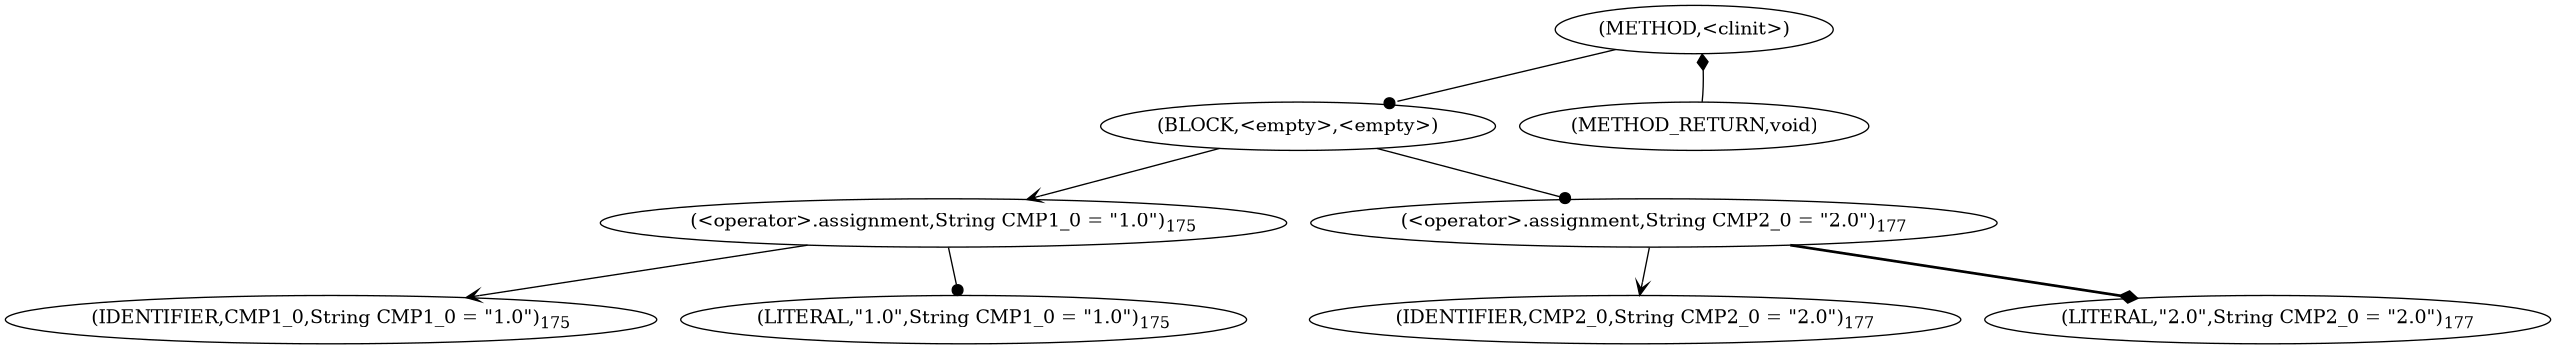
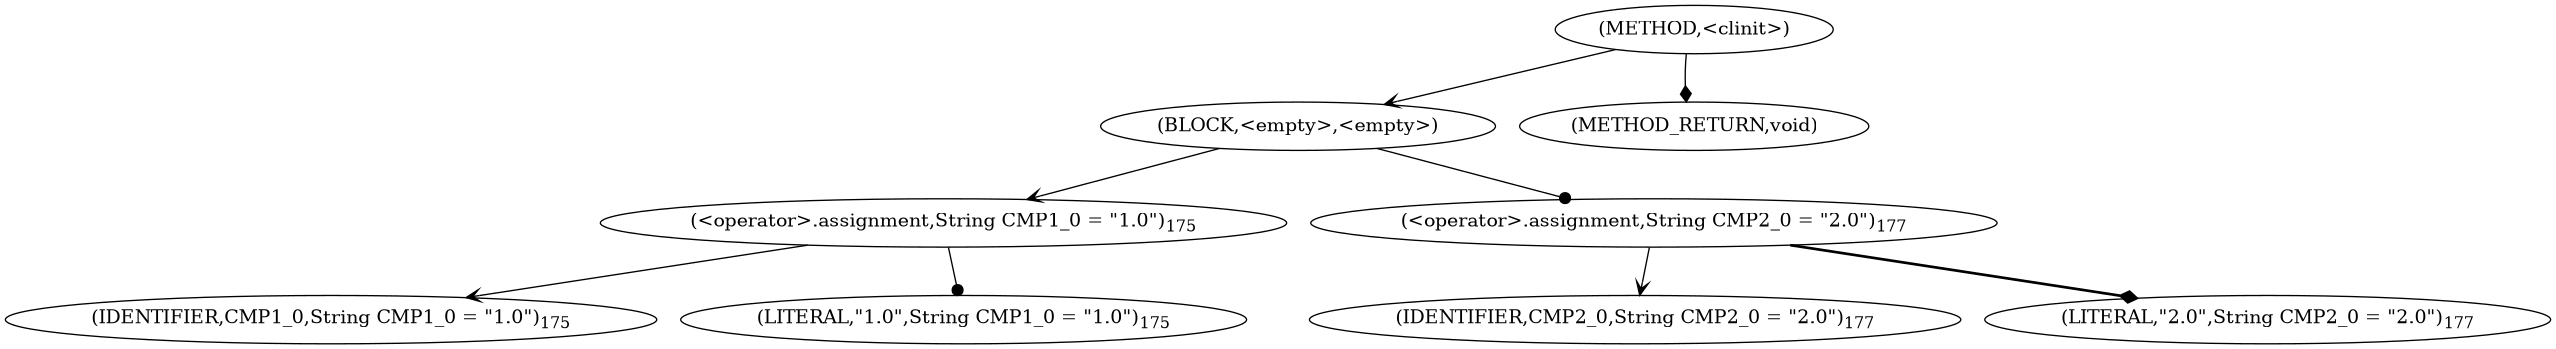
edge "(METHOD,<clinit>)" -> "(BLOCK,<empty>,<empty>)": arrowhead dot -> vee
edge "(METHOD_RETURN,void)" -> "(METHOD,<clinit>)": reversed
